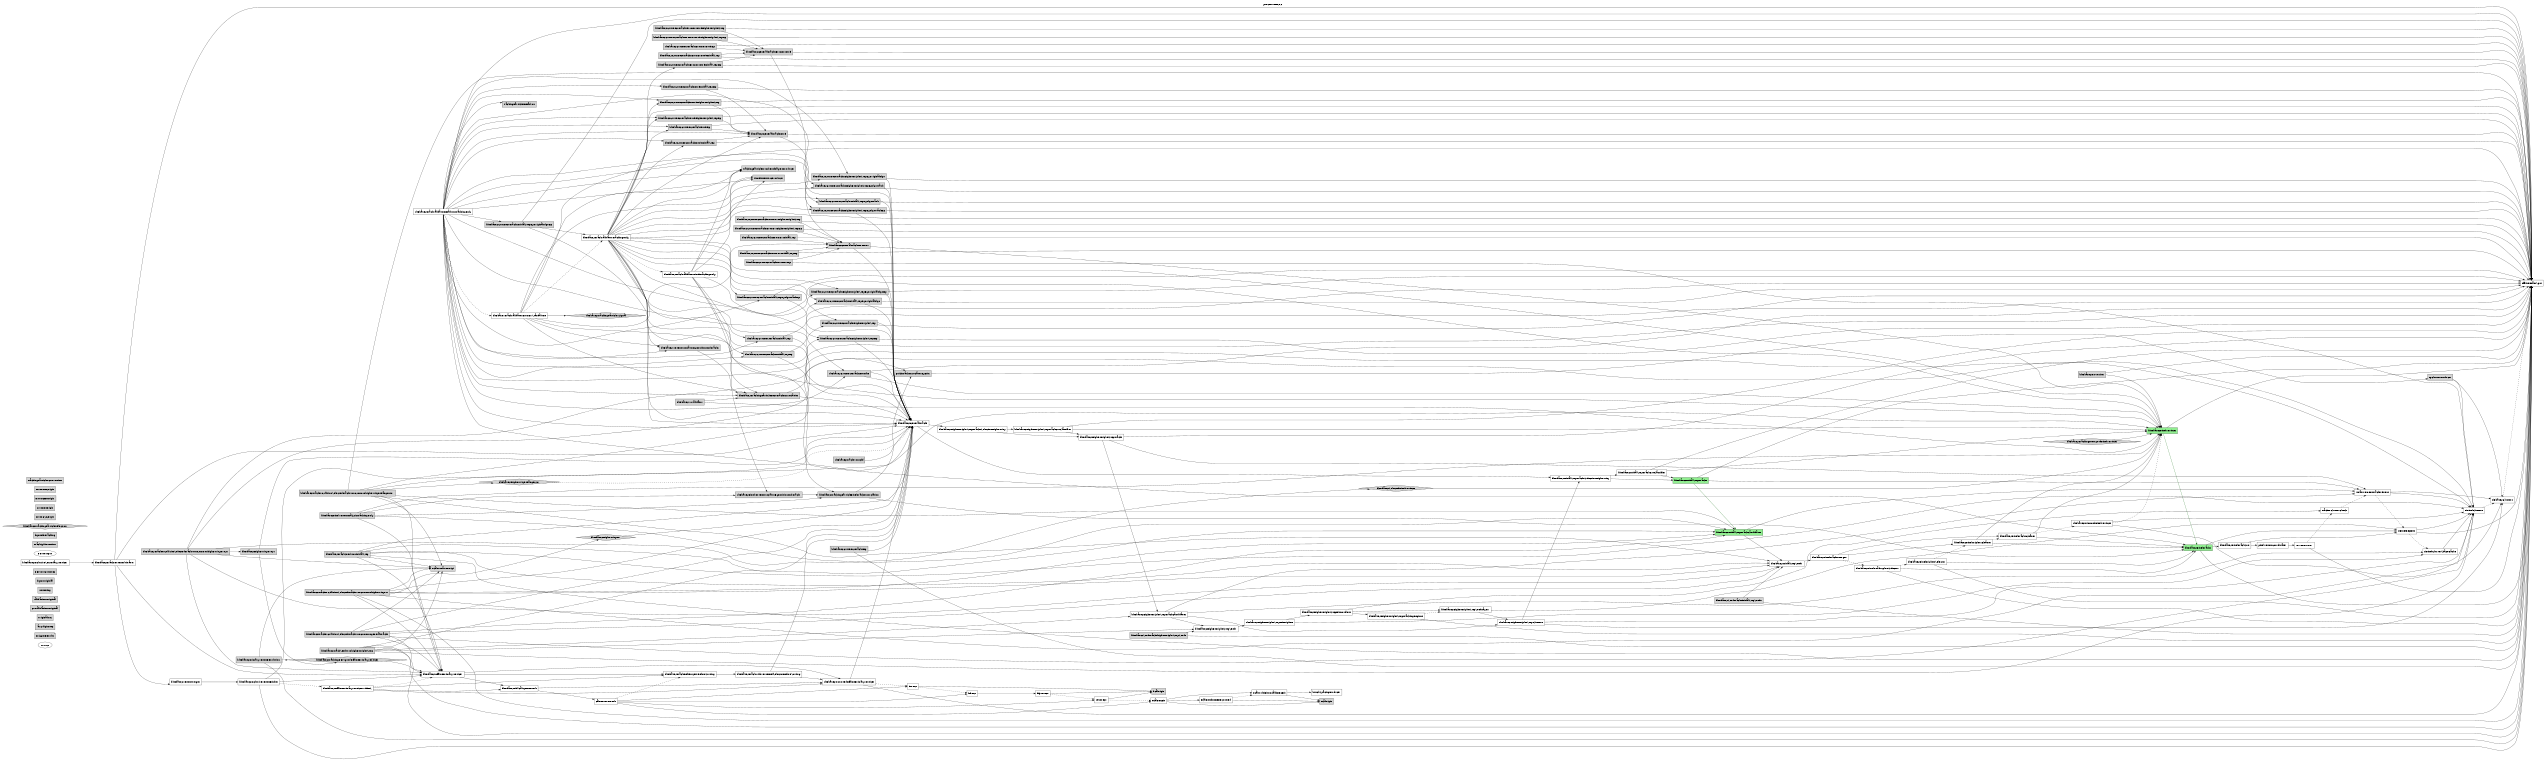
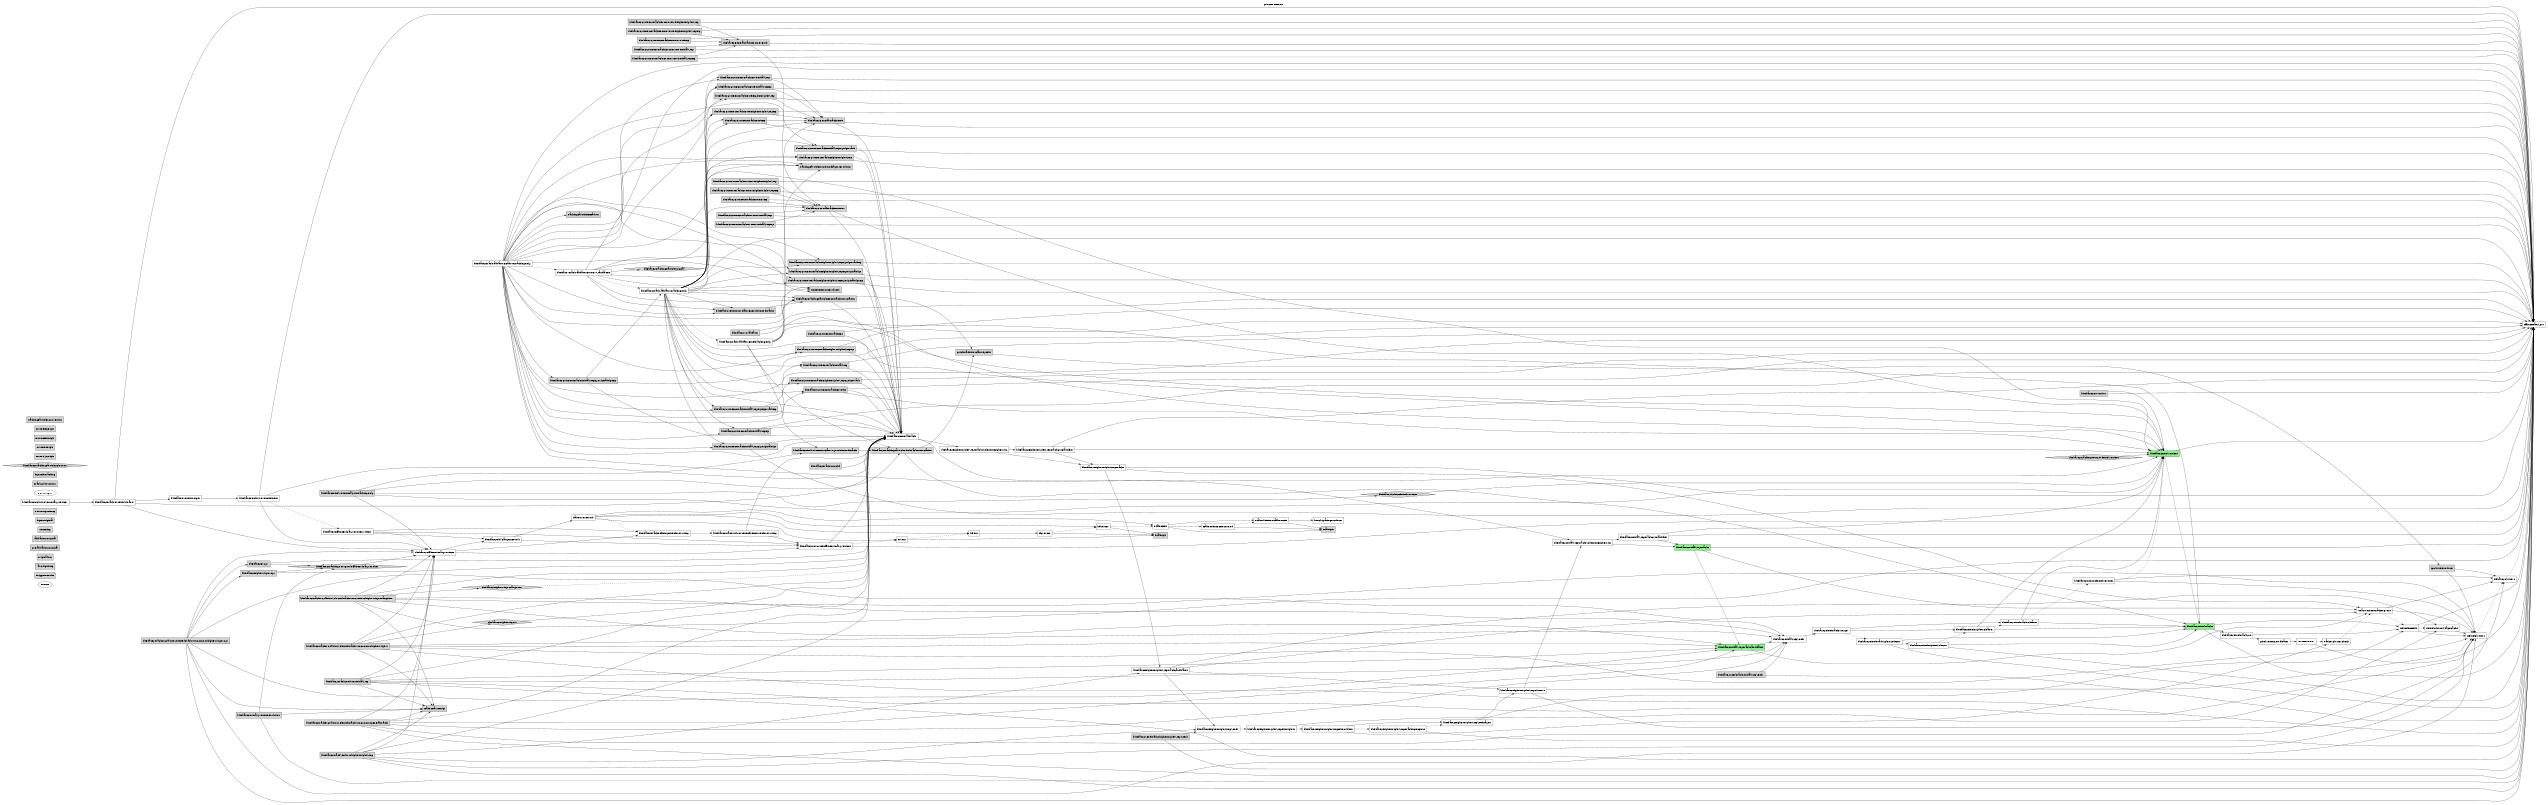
edge "hltPhase2TrackValidatorTrackingOnly" -> "hltPhase2CutsRecoTracksFromPVPt09InitialStepHp": now "hltPhase2TrackValidatorTrackingOnly" -> "hltPhase2CutsRecoTracksPt09InitialStepHp"
edge "hltPhase2CutsRecoTracksFromPVHp" -> "siPixelClusters": now "hltPhase2CutsRecoTracksFromPVHp" -> "offlineBeamSpot"
node "hltPhase2PV0p1": added
